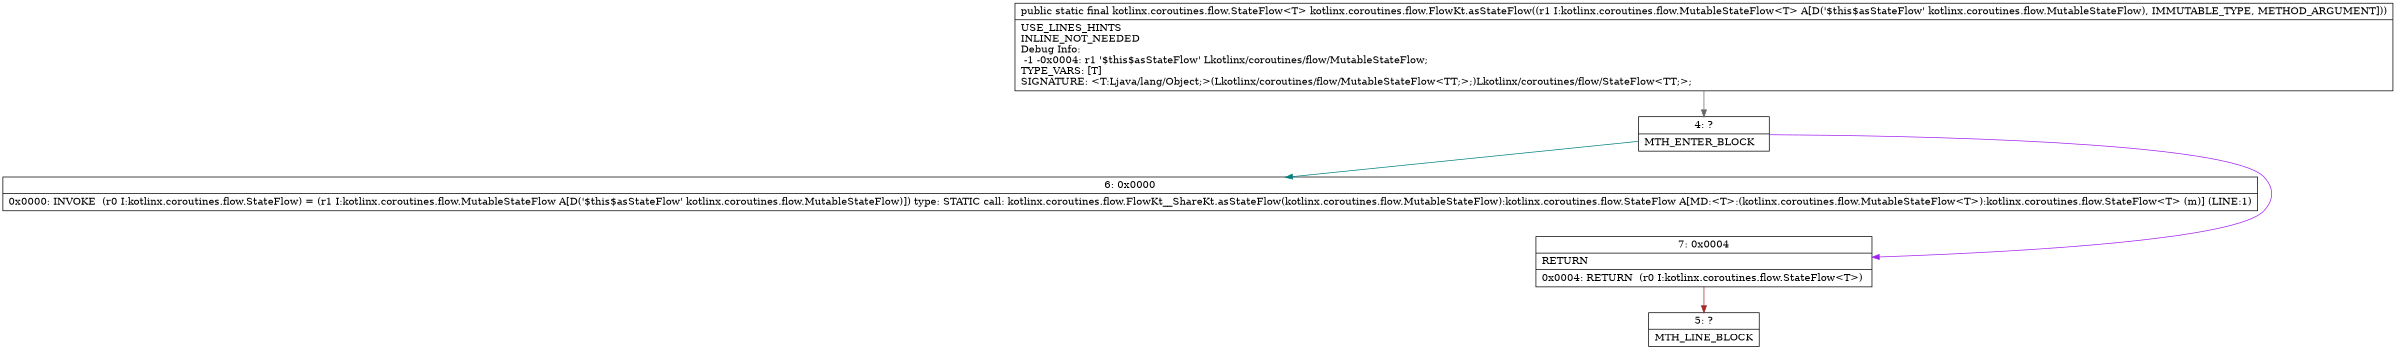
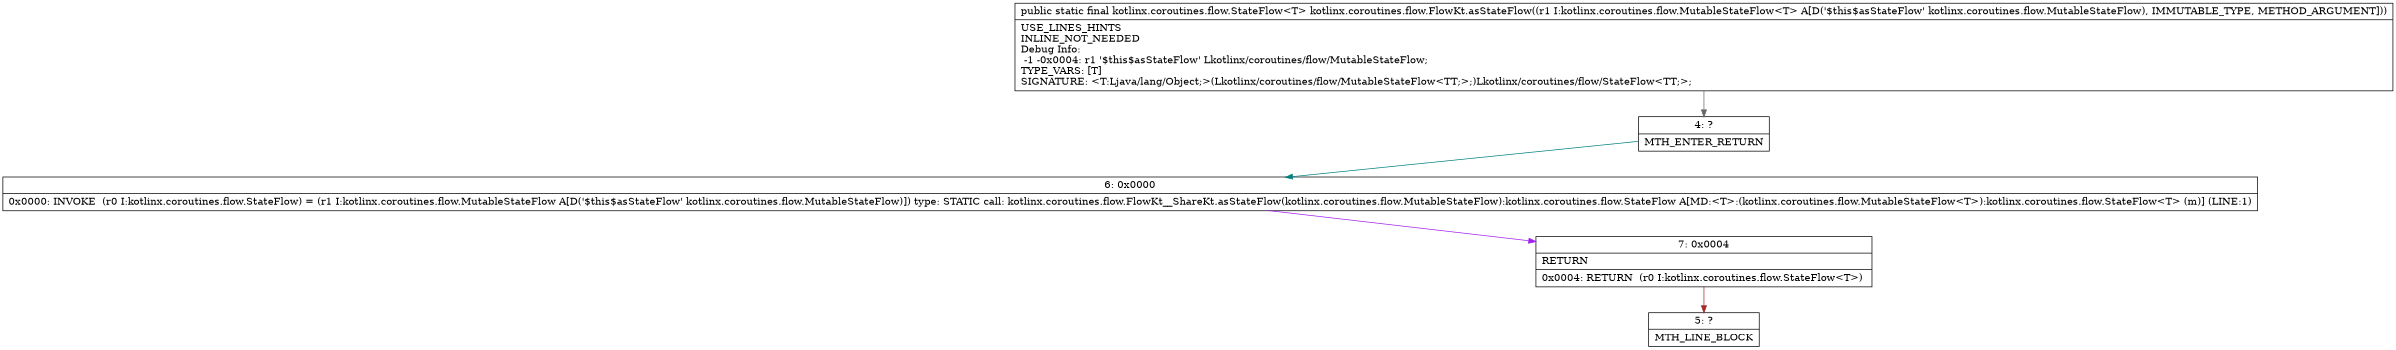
node "4: ?": text "MTH_ENTER_BLOCK" -> "MTH_ENTER_RETURN"
edge "4: ?" -> "7: 0x0004": now "6: 0x0000" -> "7: 0x0004"
